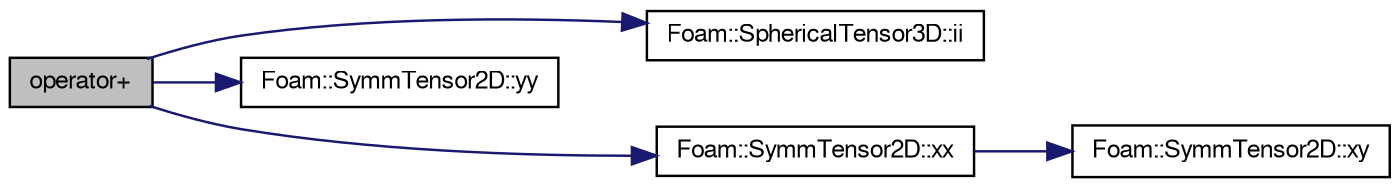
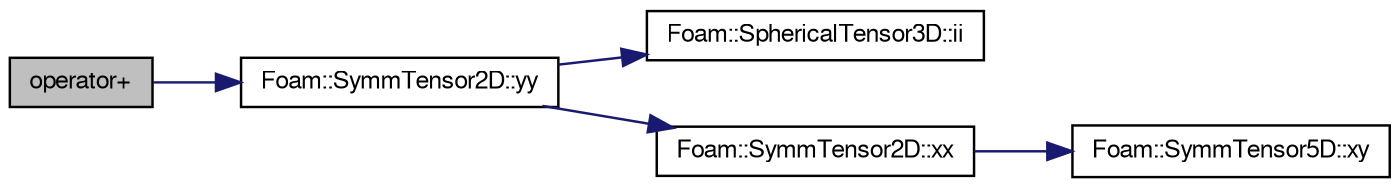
edge "operator+" -> "Foam::SphericalTensor3D::ii": now "Foam::SymmTensor2D::yy" -> "Foam::SphericalTensor3D::ii"
edge "operator+" -> "Foam::SymmTensor2D::xx": now "Foam::SymmTensor2D::yy" -> "Foam::SymmTensor2D::xx"
node "Foam::SymmTensor2D::xy": label "Foam::SymmTensor2D::xy" -> "Foam::SymmTensor5D::xy"
